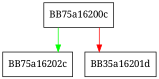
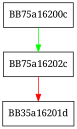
edge "BB75a16200c" -> "BB35a16201d": now "BB75a16202c" -> "BB35a16201d"
